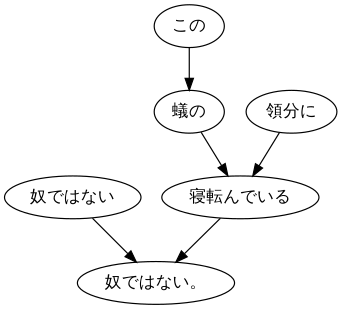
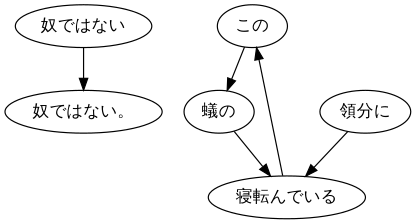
edge "寝転んでいる" -> "奴ではない。": now "寝転んでいる" -> "この"
